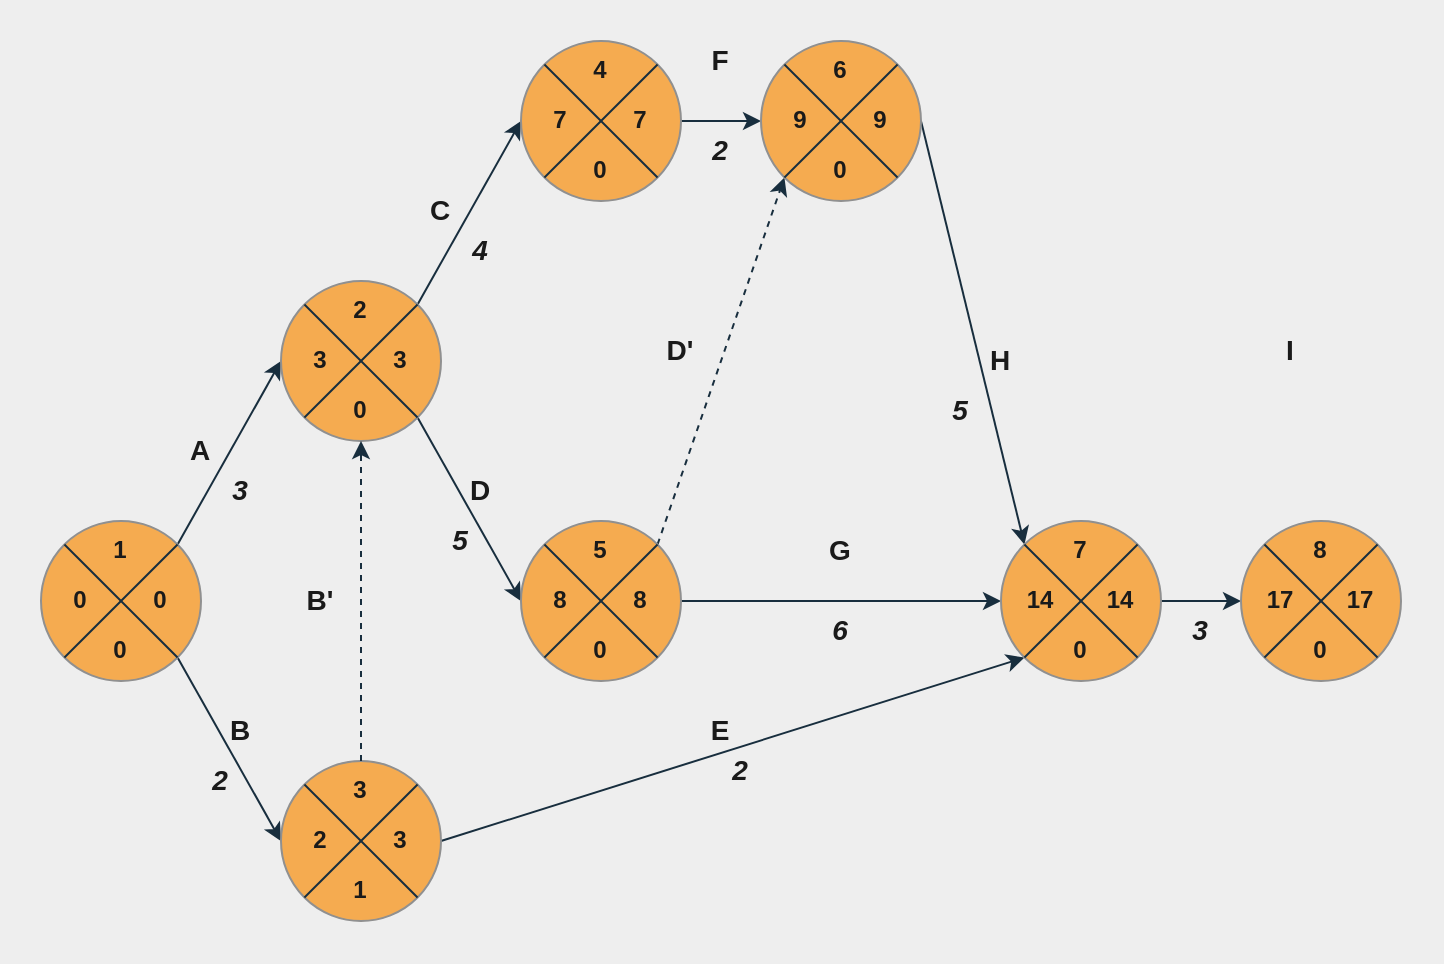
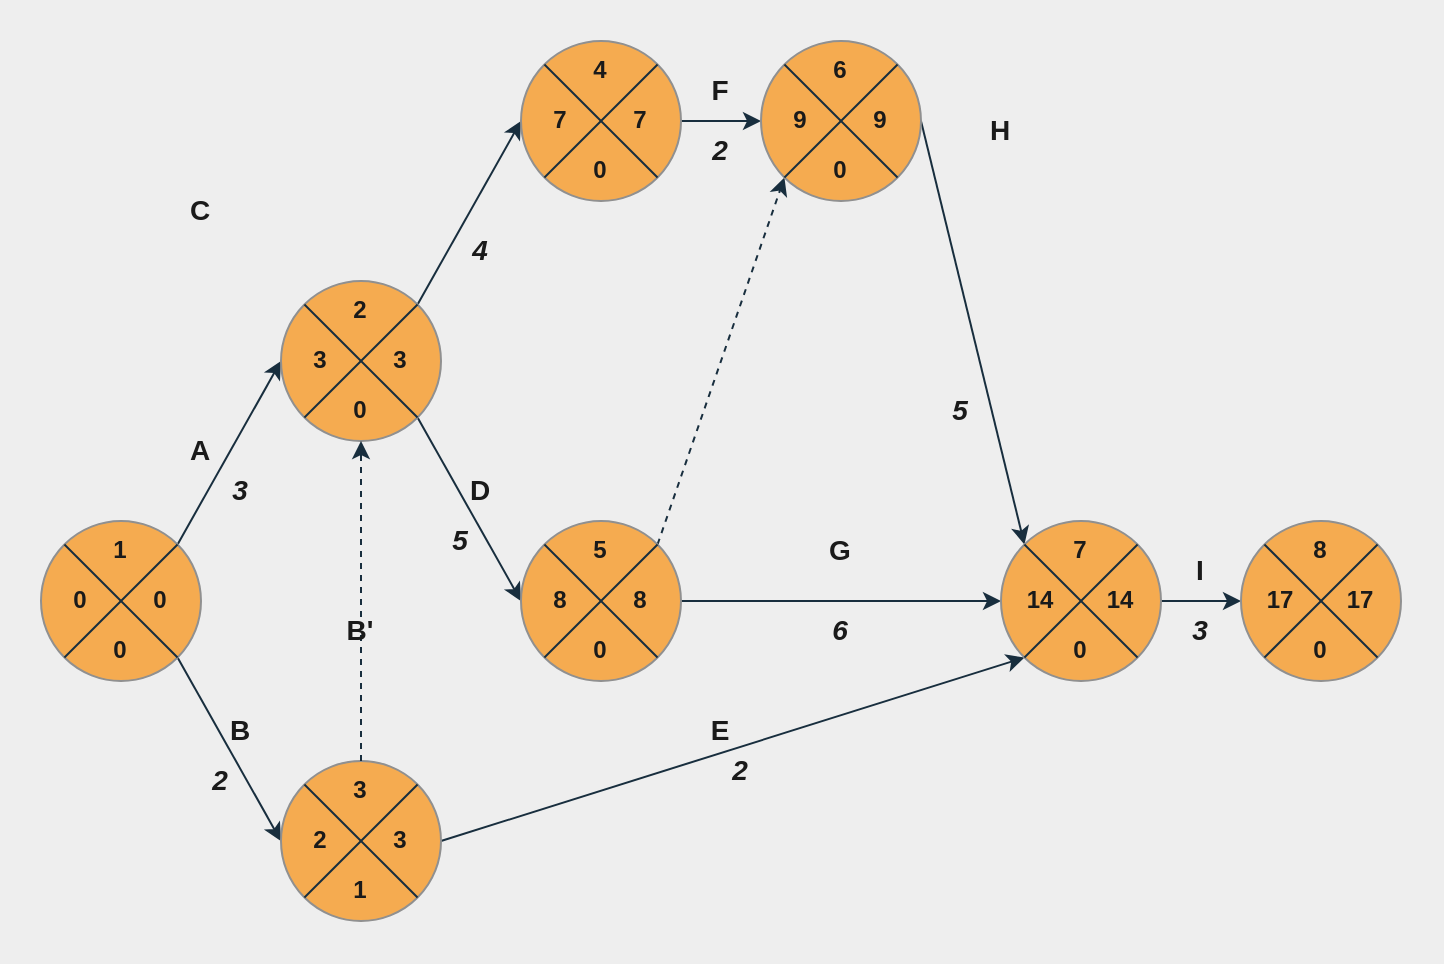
node "F": moved (721, 61) -> (721, 91)
node "C": moved (441, 211) -> (201, 211)
node "D'": removed
node "I": moved (1291, 351) -> (1201, 571)
node "H": moved (1001, 361) -> (1001, 131)
node "B'": moved (321, 601) -> (361, 631)
